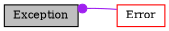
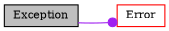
edge "Error" -> "Exception": reversed
